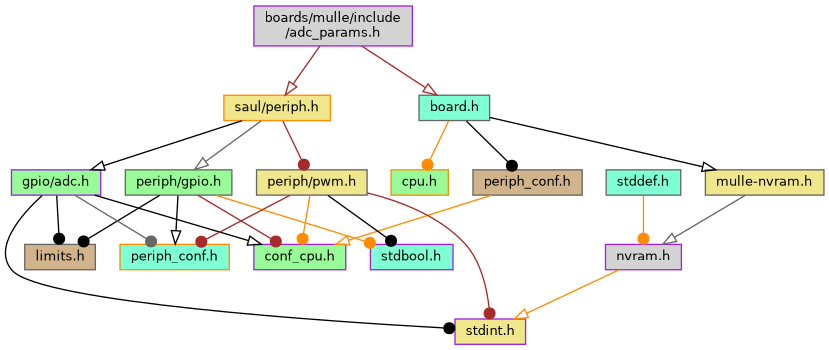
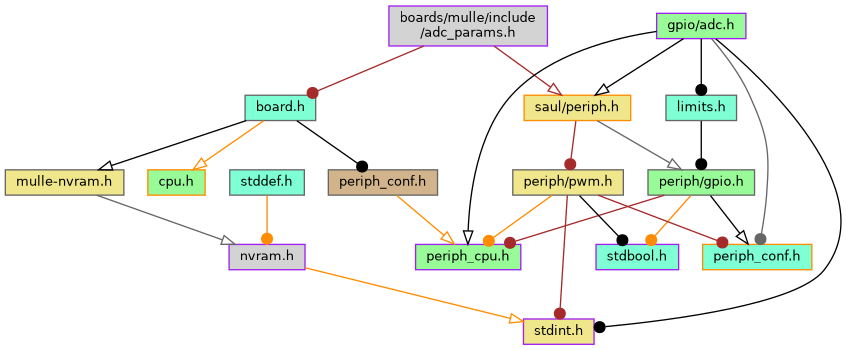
edge "boards/mulle/include /adc_params.h" -> "board.h": arrowhead onormal -> dot
edge "board.h" -> "cpu.h": arrowhead dot -> onormal
edge "saul/periph.h" -> "gpio/adc.h": reversed
edge "periph/gpio.h" -> "limits.h": reversed
node "limits.h": fillcolor tan -> aquamarine
node "conf_cpu.h": label "conf_cpu.h" -> "periph_cpu.h"
